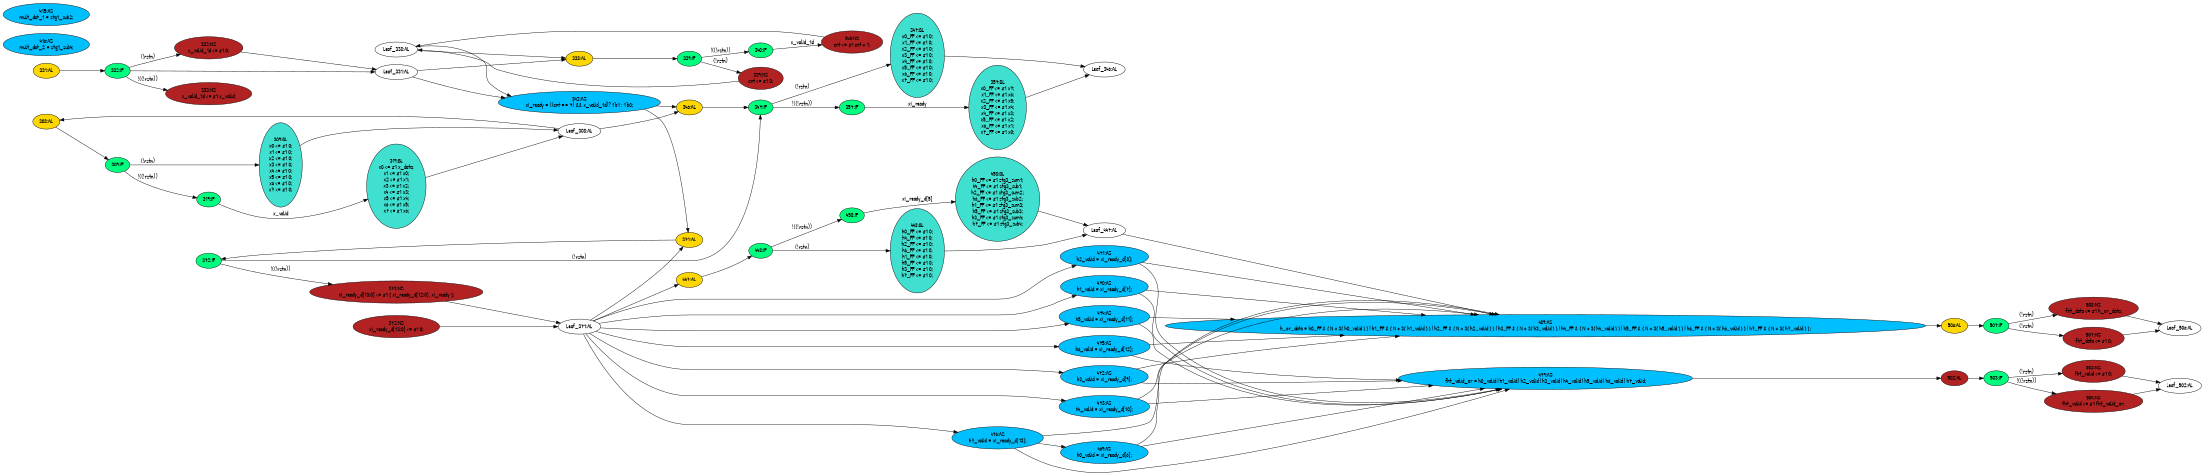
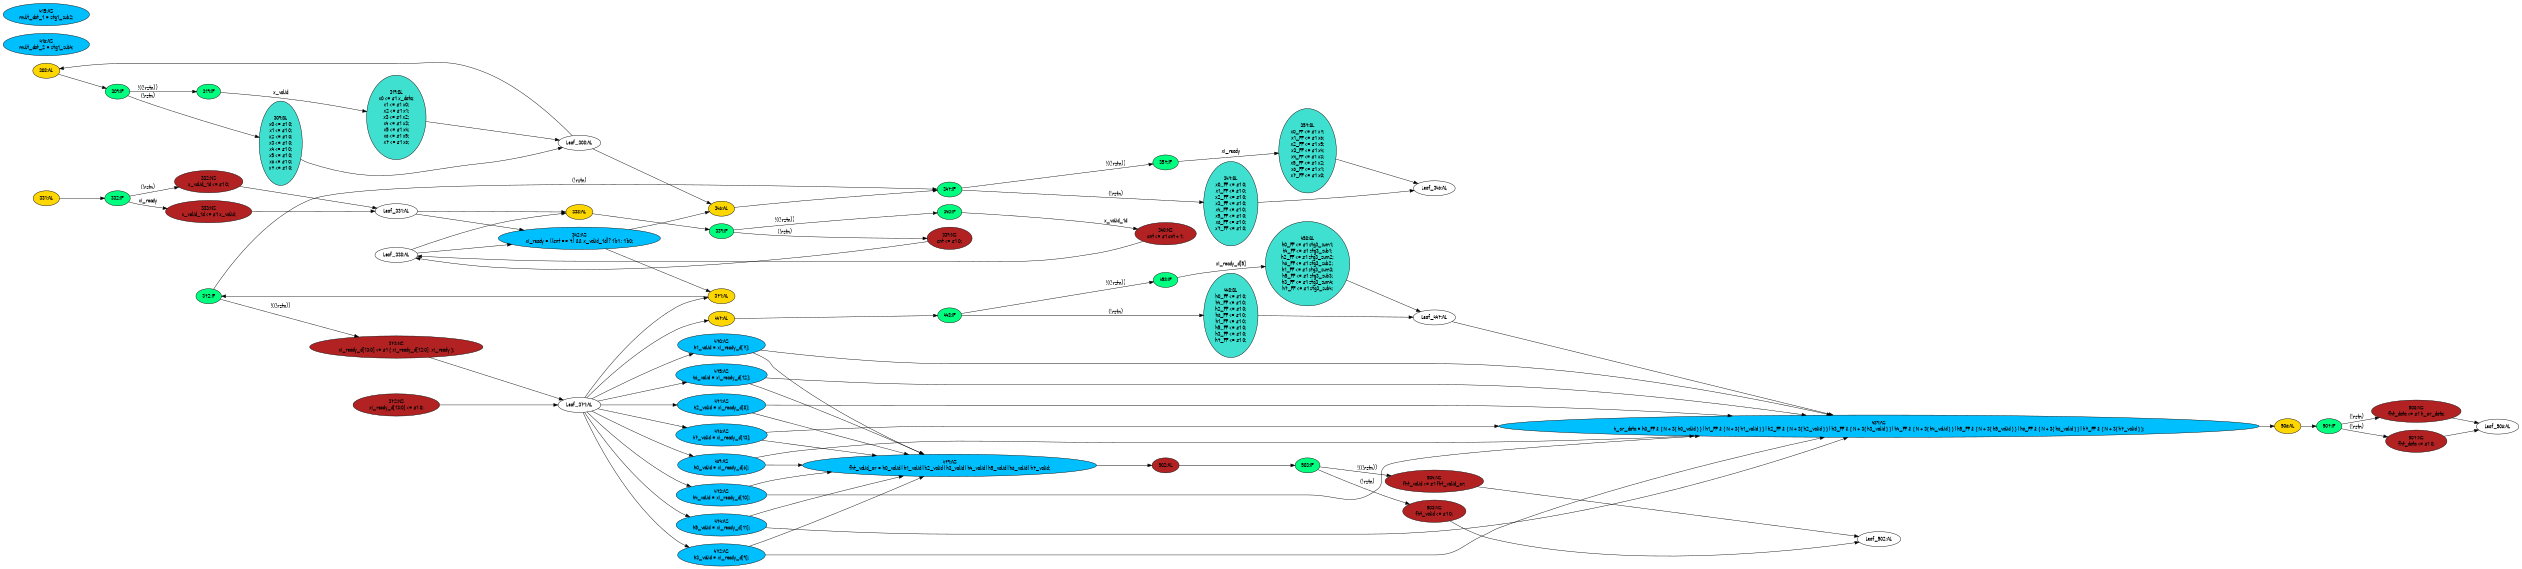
edge "332:IF" -> "Leaf_331:AL": now "333:NS x_valid_1d <= #1 x_valid;" -> "Leaf_331:AL"
edge "332:IF" -> "333:NS x_valid_1d <= #1 x_valid;": label "!((!rstn))" -> "xi_ready"
edge "476:AS h7_valid = xi_ready_d[13];" -> "469:AS h0_valid = xi_ready_d[6];": now "Leaf_371:AL" -> "469:AS h0_valid = xi_ready_d[6];"
